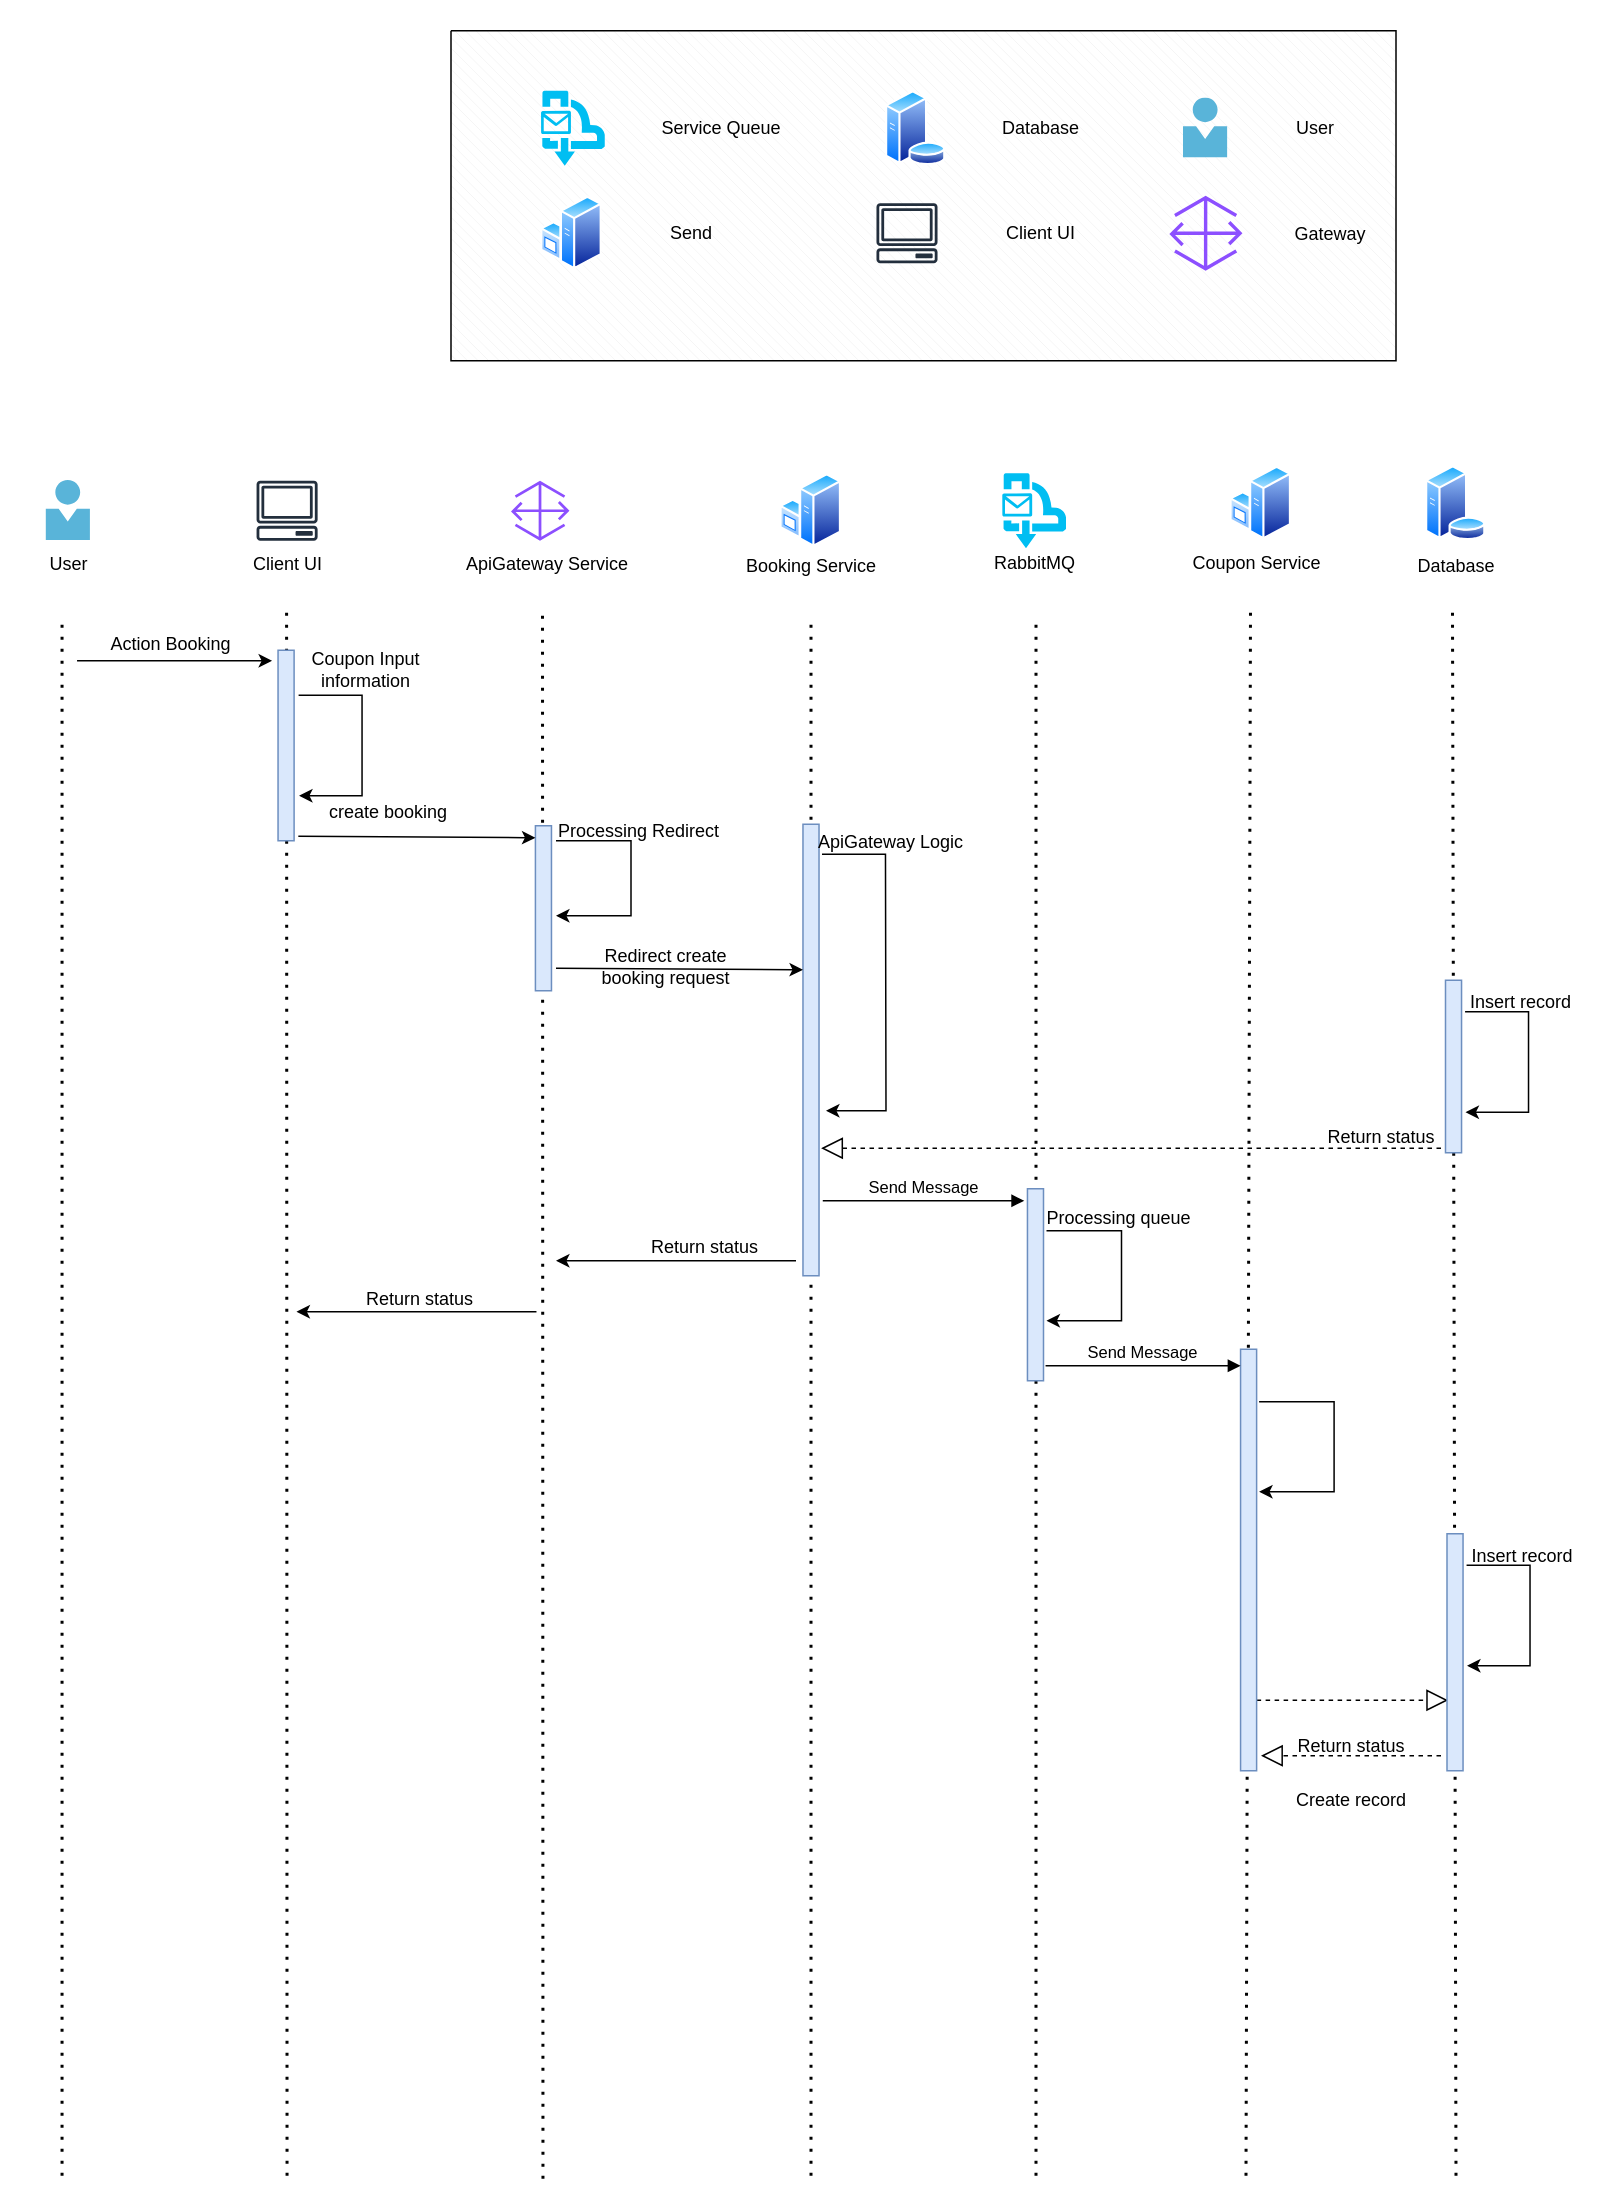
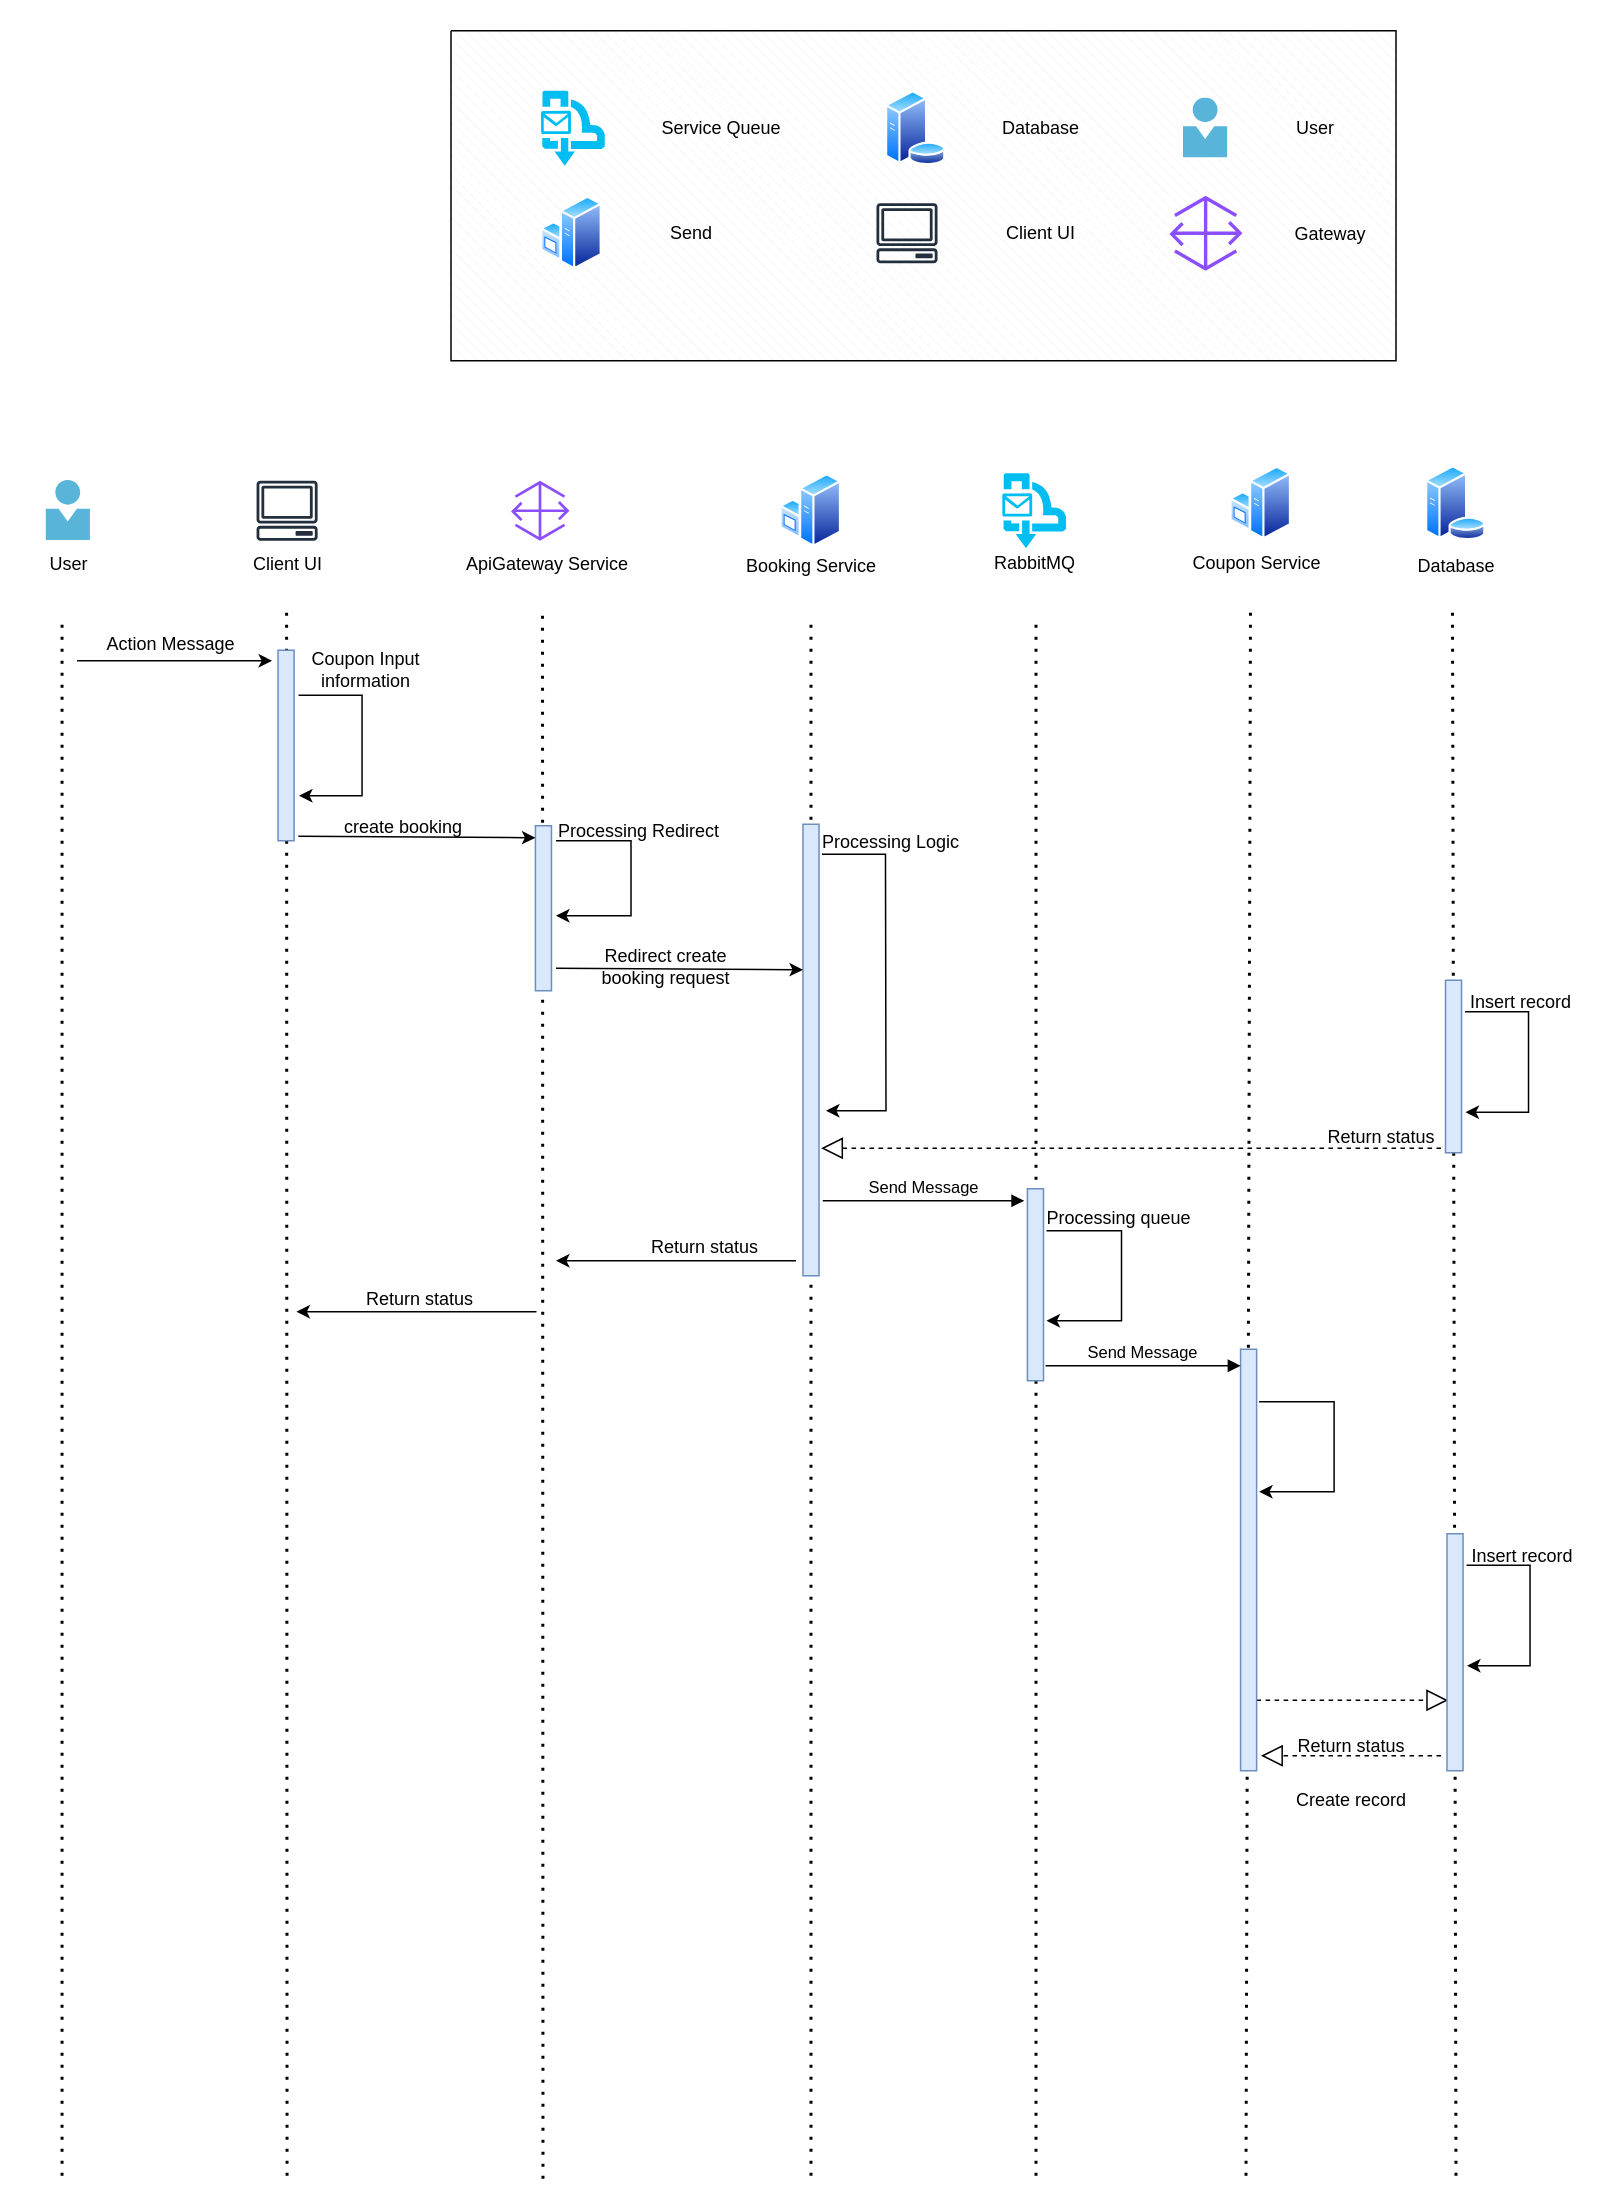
node "Action Booking": label "Action Booking" -> "Action Message"
node "create booking": moved (387, 812) -> (402, 827)
node "ApiGateway Logic": label "ApiGateway Logic" -> "Processing Logic"
